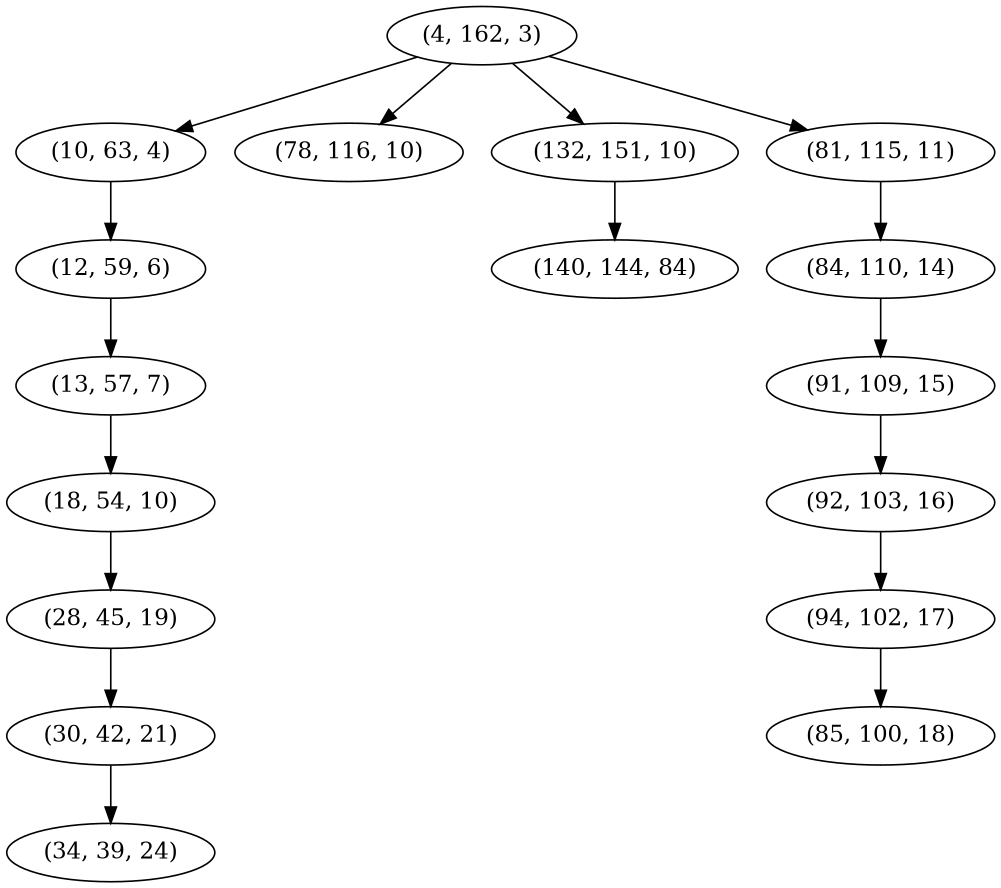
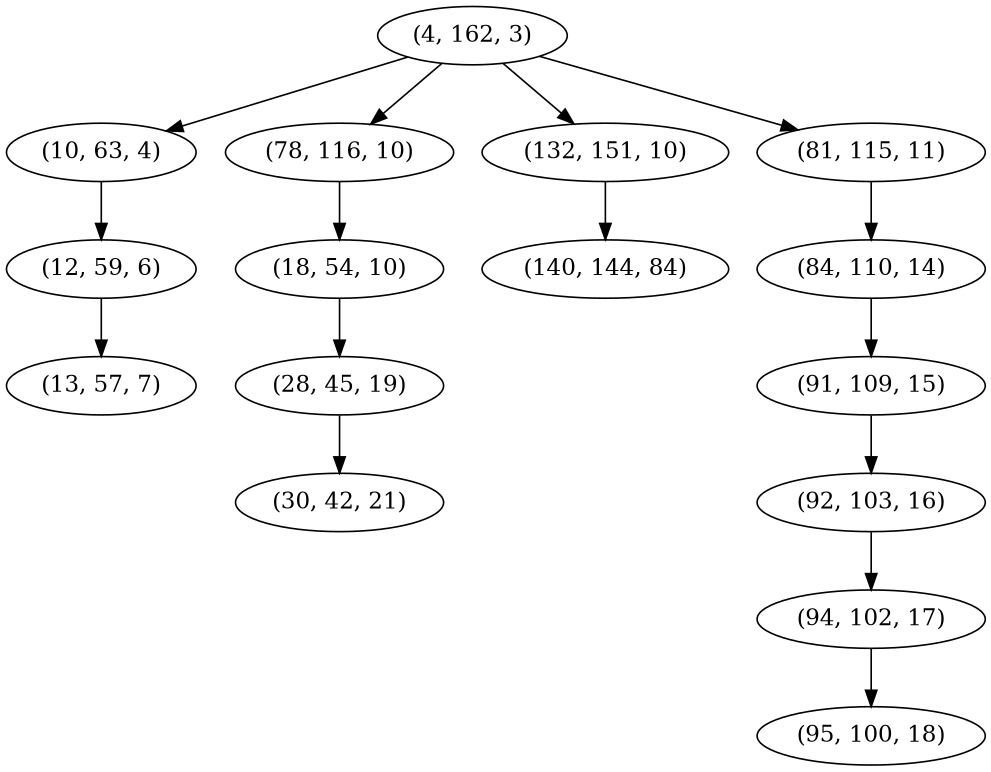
edge "(13, 57, 7)" -> "(18, 54, 10)": now "(78, 116, 10)" -> "(18, 54, 10)"
node "(85, 100, 18)": label "(85, 100, 18)" -> "(95, 100, 18)"
node "(34, 39, 24)": removed
